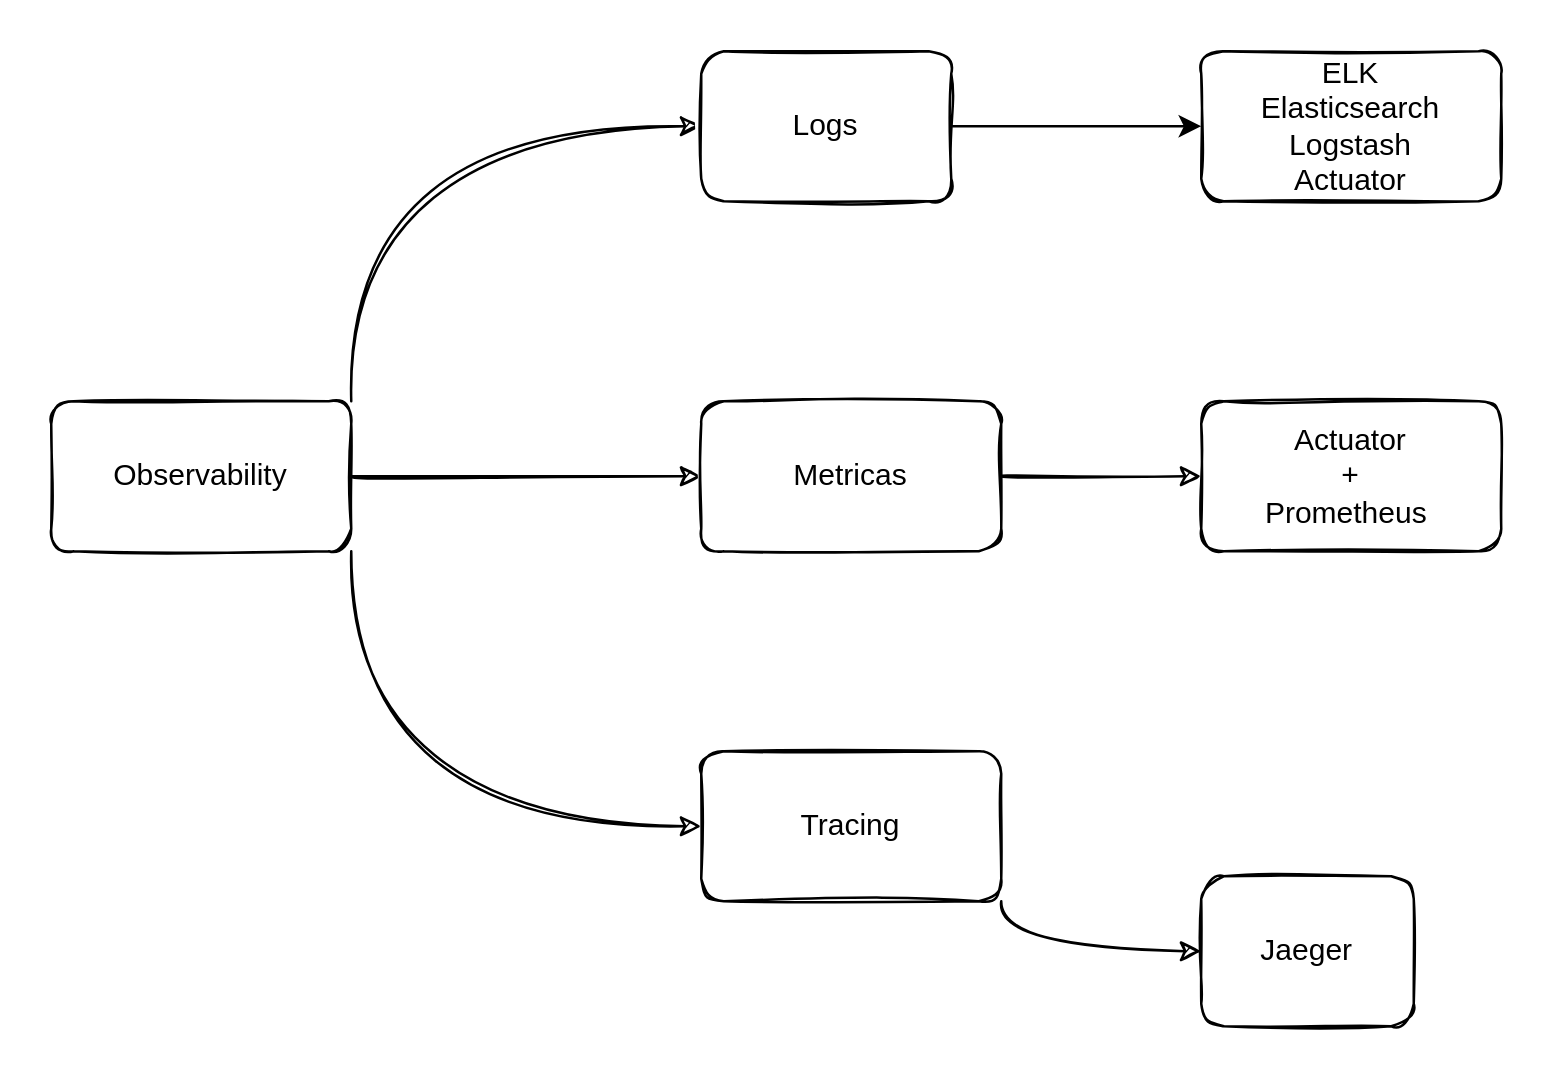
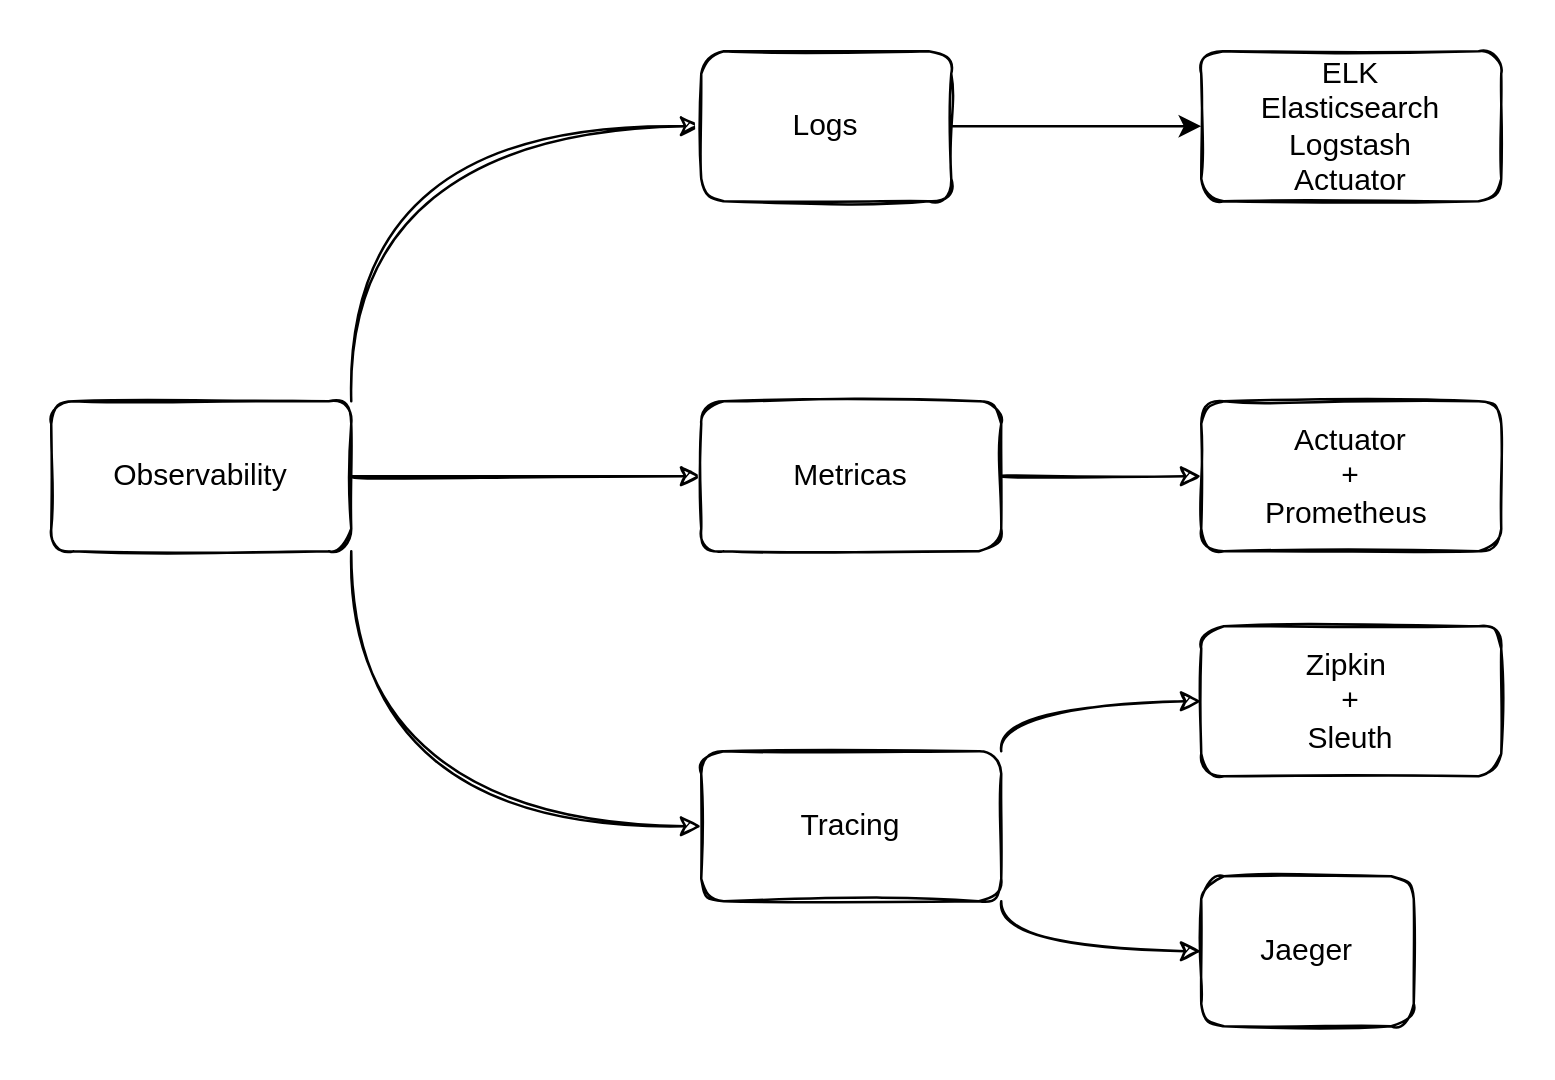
node "Zipkin + Sleuth": added
edge "Tracing" -> "Zipkin + Sleuth": added
